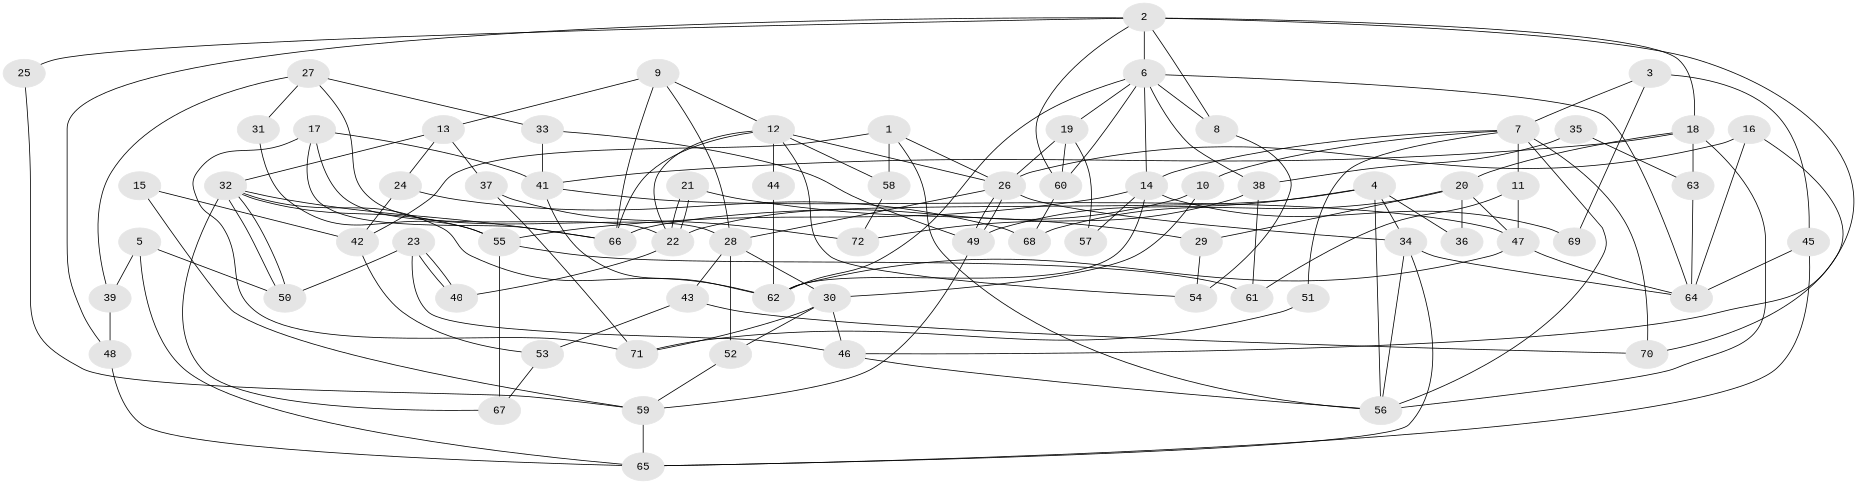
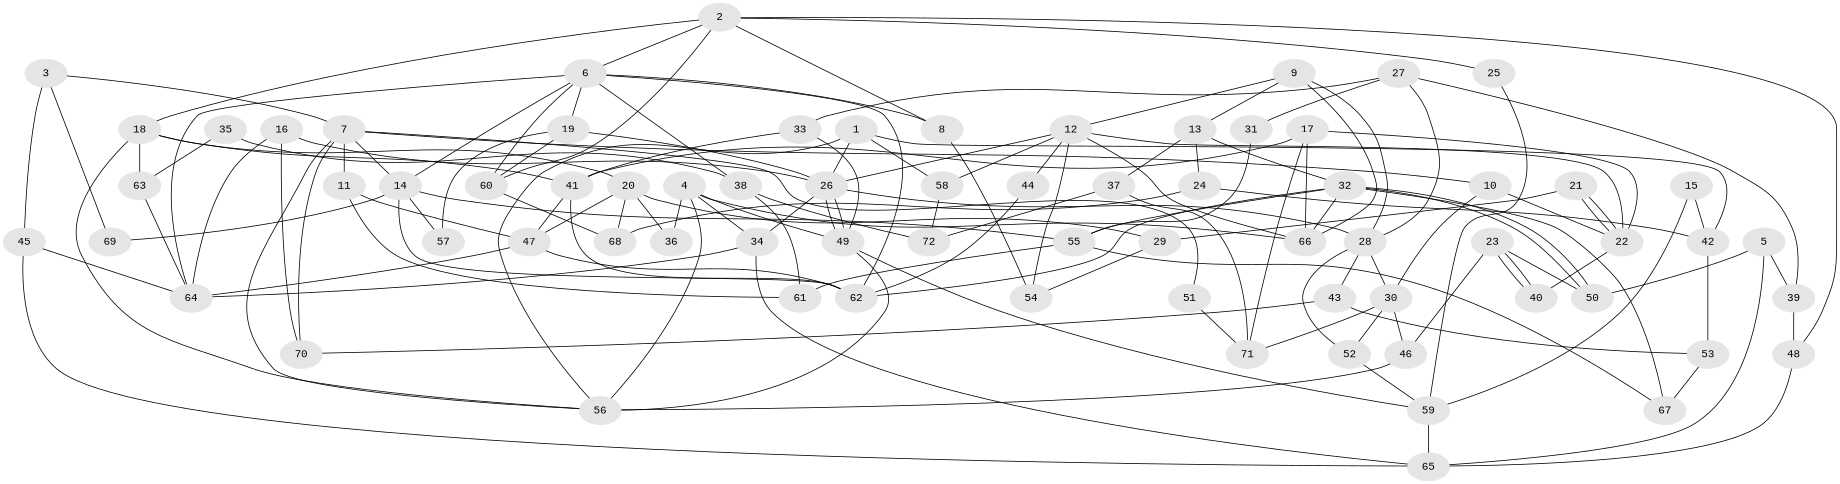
edge "2" -- "46": removed
edge "34" -- "56": now "49" -- "56"
